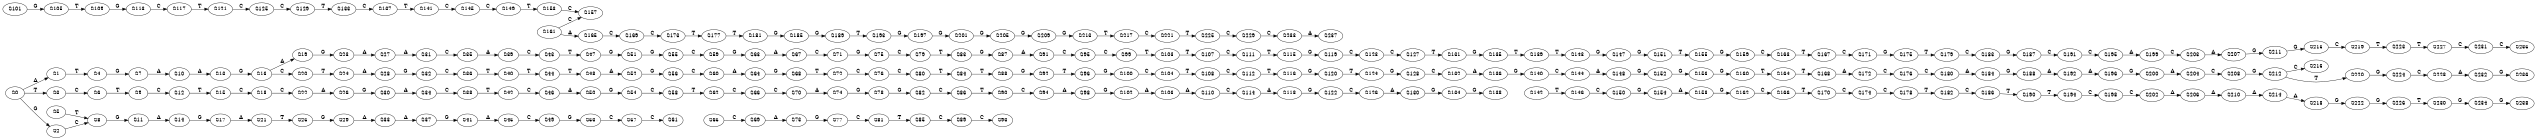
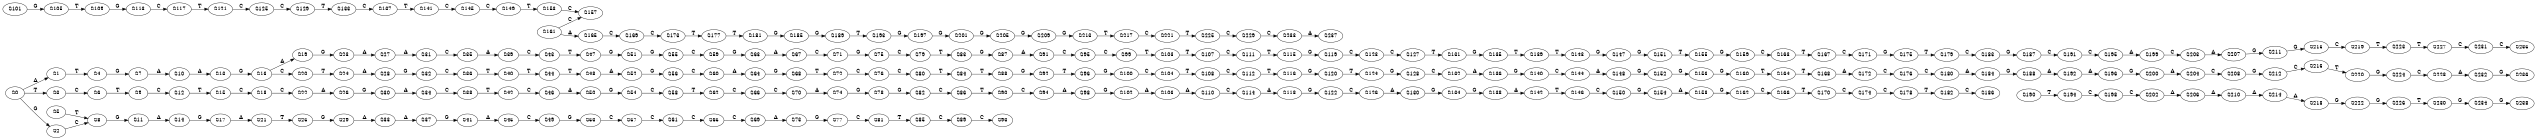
edge "S212" -> "S220": now "S216" -> "S220"
edge "S138" -> "S142": added, label "A"
edge "S186" -> "S190": removed, label "T"
edge "S61" -> "S65": added, label "C"
